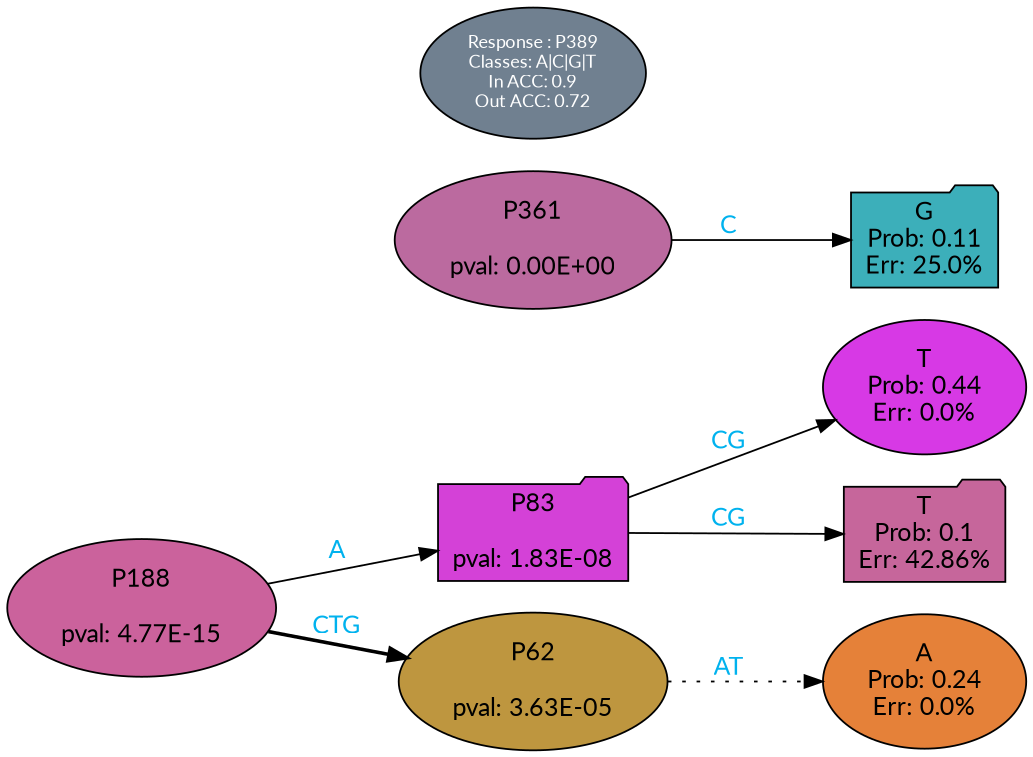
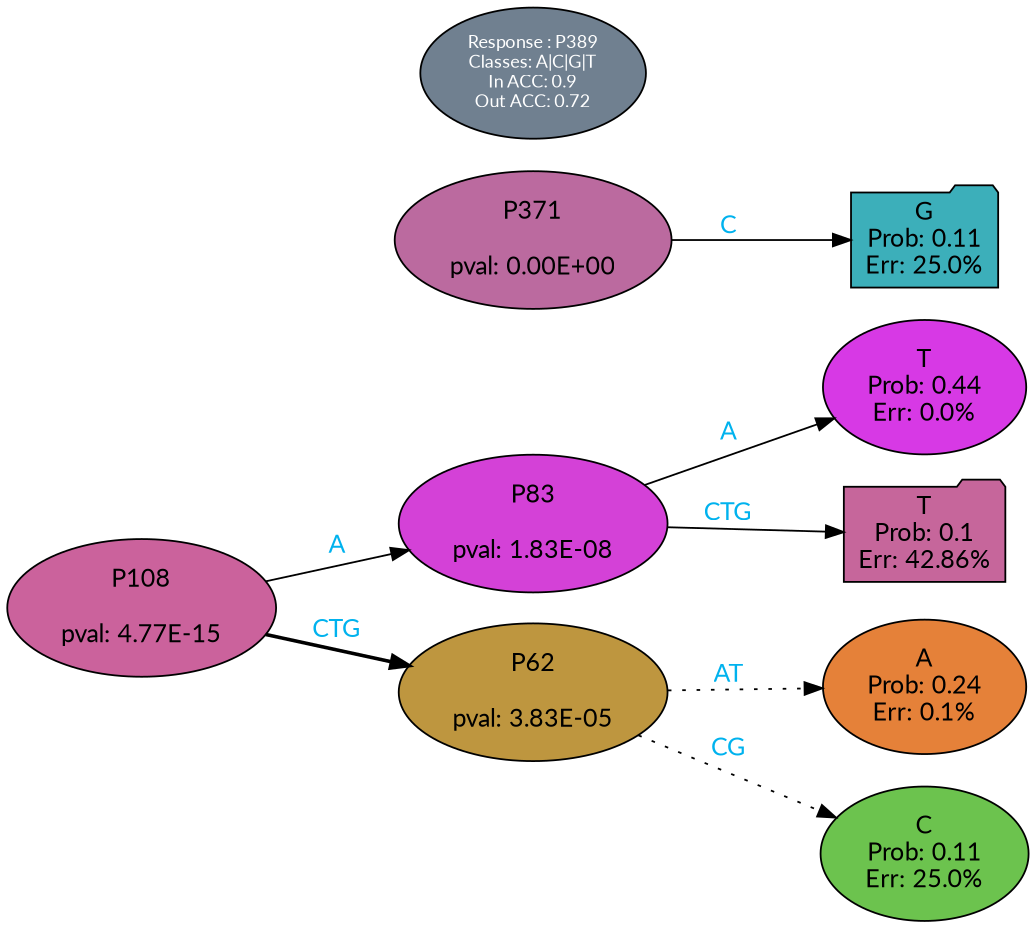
node "P361 pval: 0.00E+00": label "P361 pval: 0.00E+00" -> "P371 pval: 0.00E+00"
edge "P83 pval: 1.83E-08" -> "T Prob: 0.44 Err: 0.0%": label "CG" -> "A"
edge "P83 pval: 1.83E-08" -> "T Prob: 0.1 Err: 42.86%": label "CG" -> "CTG"
node "P83 pval: 1.83E-08": shape folder -> ellipse
node "P188 pval: 4.77E-15": label "P188 pval: 4.77E-15" -> "P108 pval: 4.77E-15"
node "P62 pval: 3.63E-05": label "P62 pval: 3.63E-05" -> "P62 pval: 3.83E-05"
node "A Prob: 0.24 Err: 0.0%": label "A Prob: 0.24 Err: 0.0%" -> "A Prob: 0.24 Err: 0.1%"
node "C Prob: 0.11 Err: 25.0%": added
